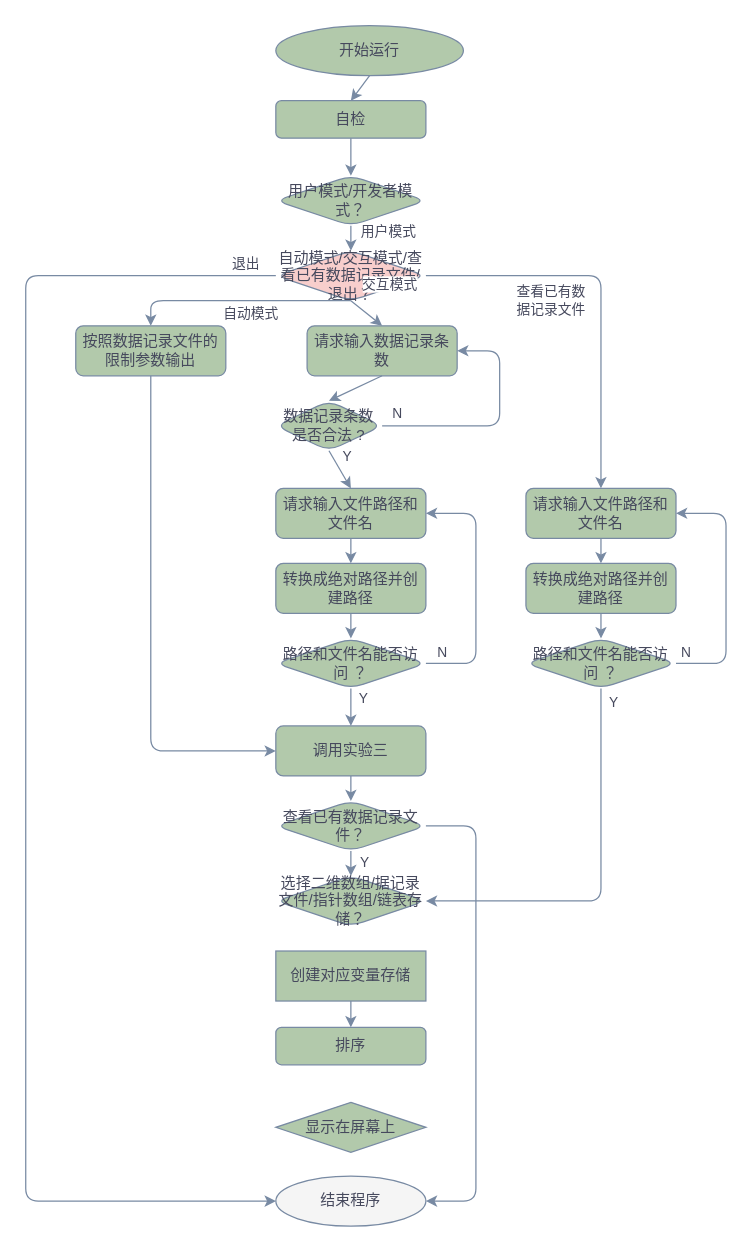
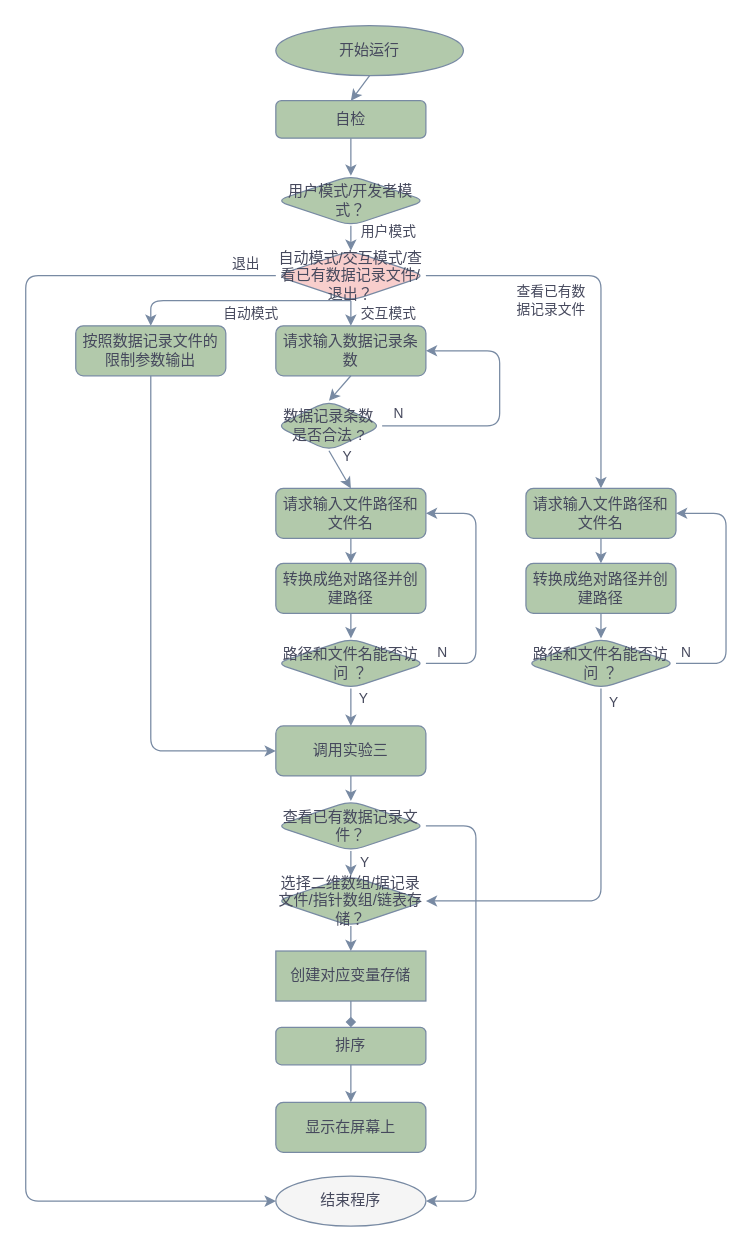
node "请求输入数据记录条数": moved (382, 351) -> (351, 351)
edge "选择二维数组/据记录文件/指针数组/链表存储？" -> "创建对应变量存储": added
edge "创建对应变量存储" -> "排序": arrowhead classic -> diamond
edge "排序" -> "显示在屏幕上": added
node "显示在屏幕上": shape diamond -> rounded rectangle
